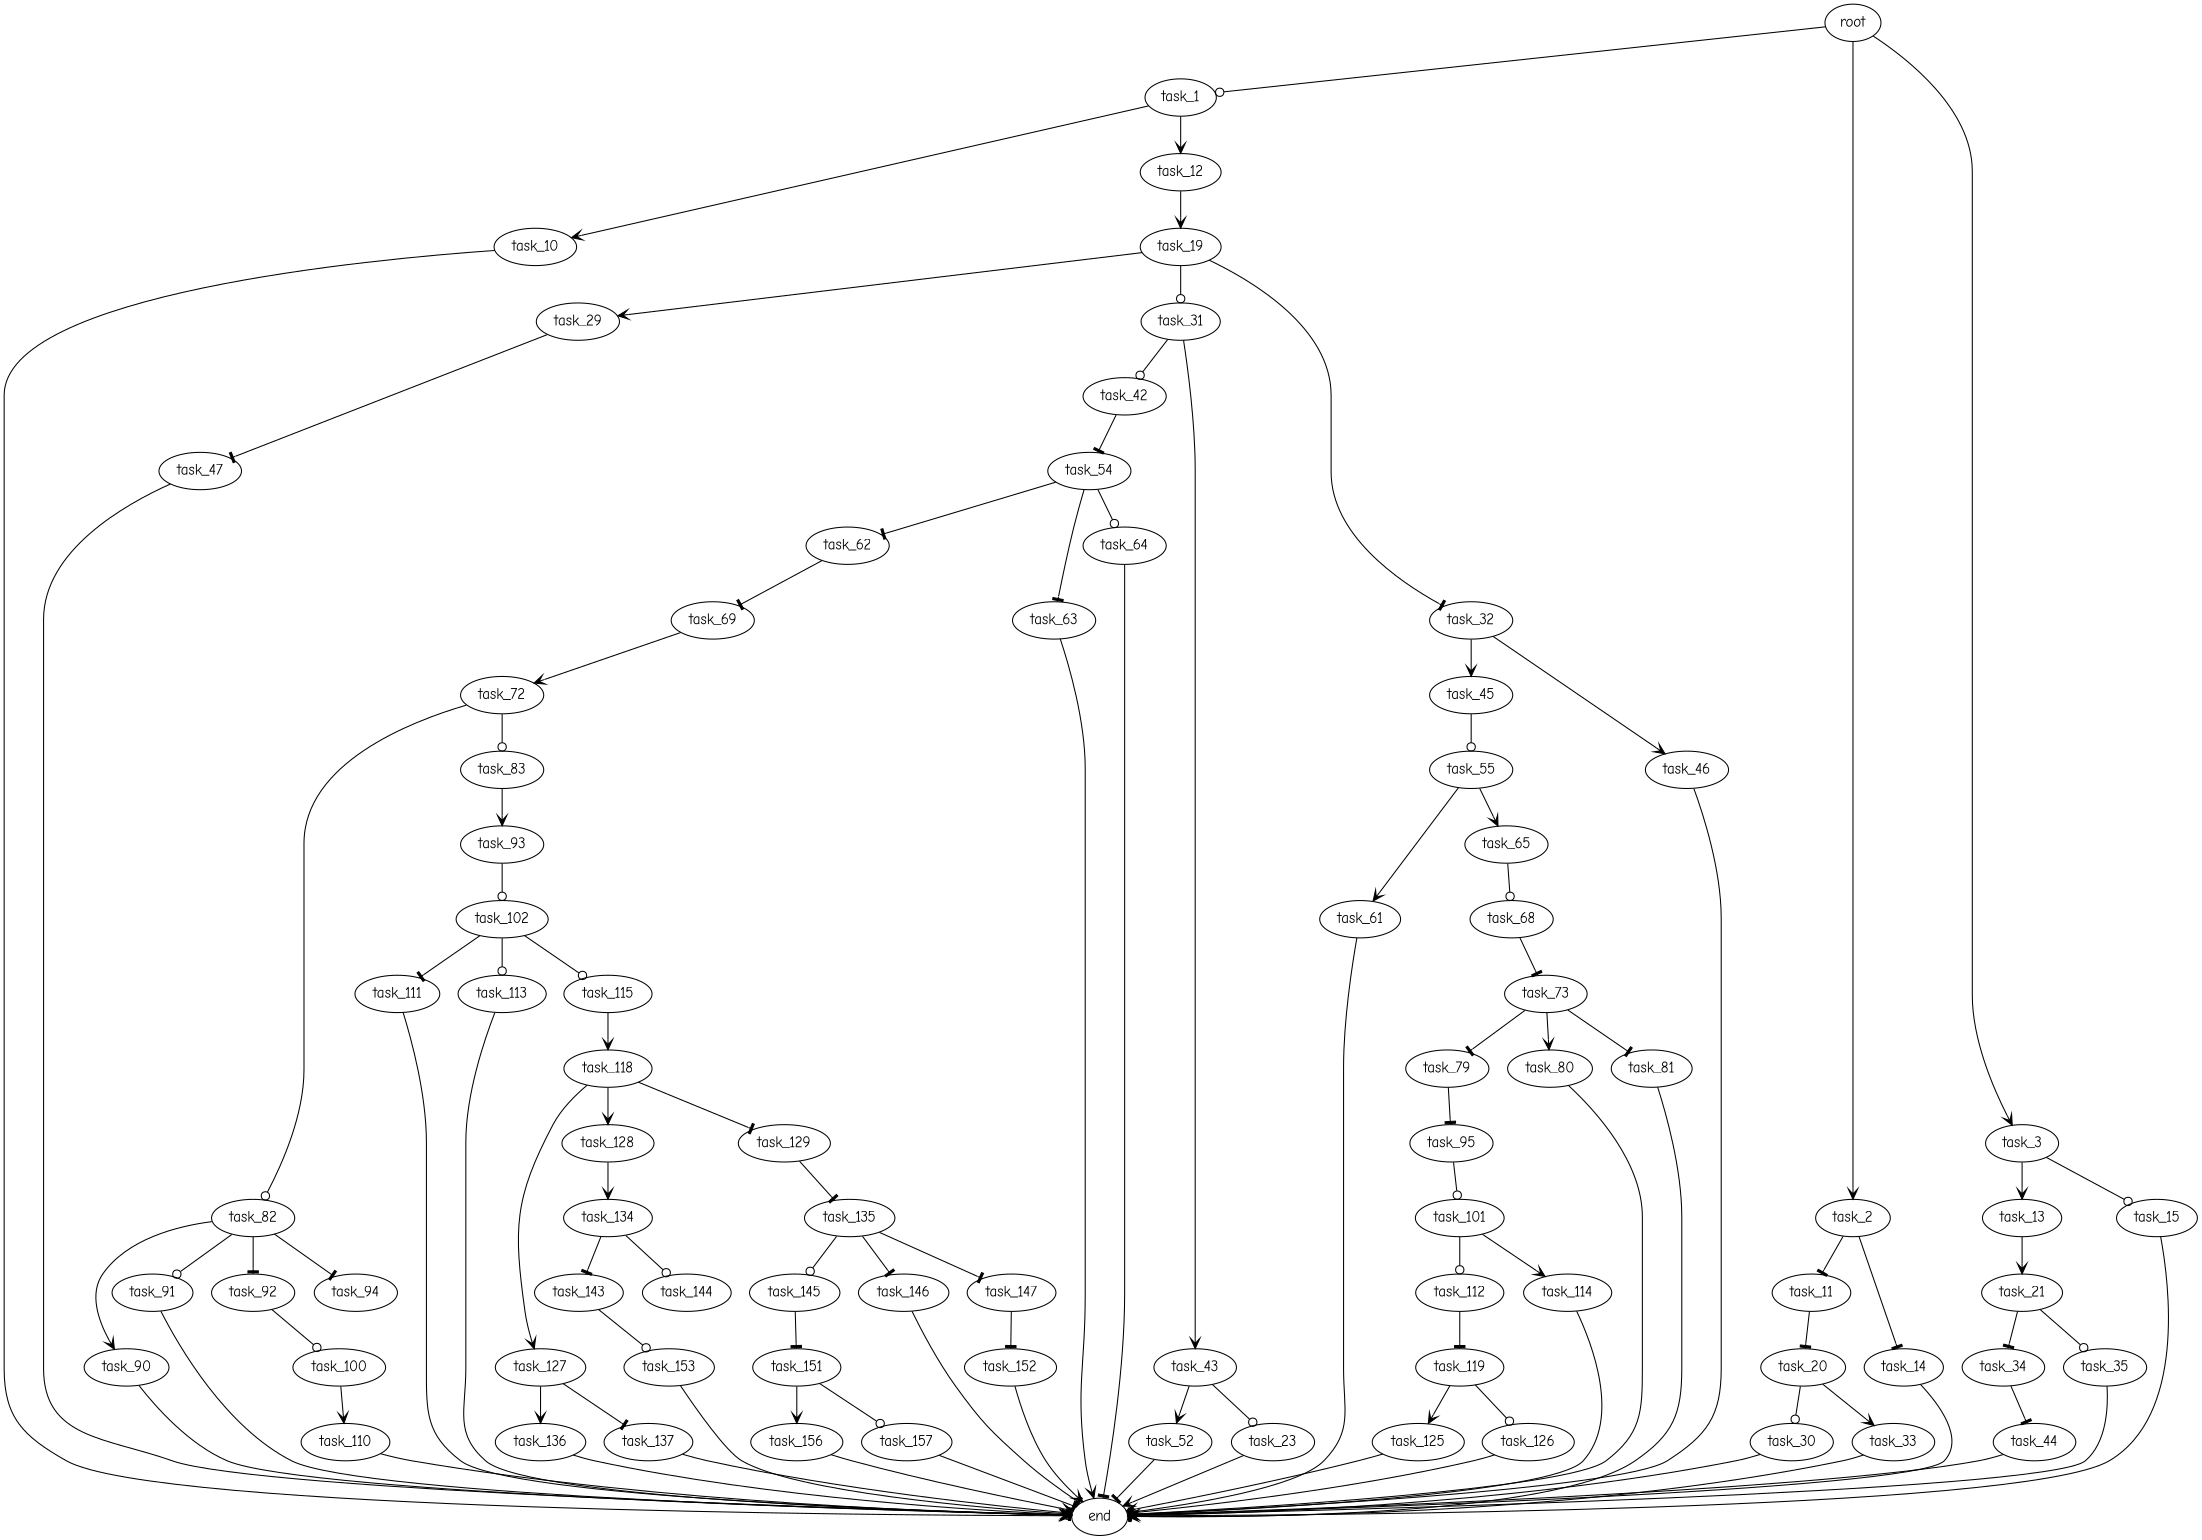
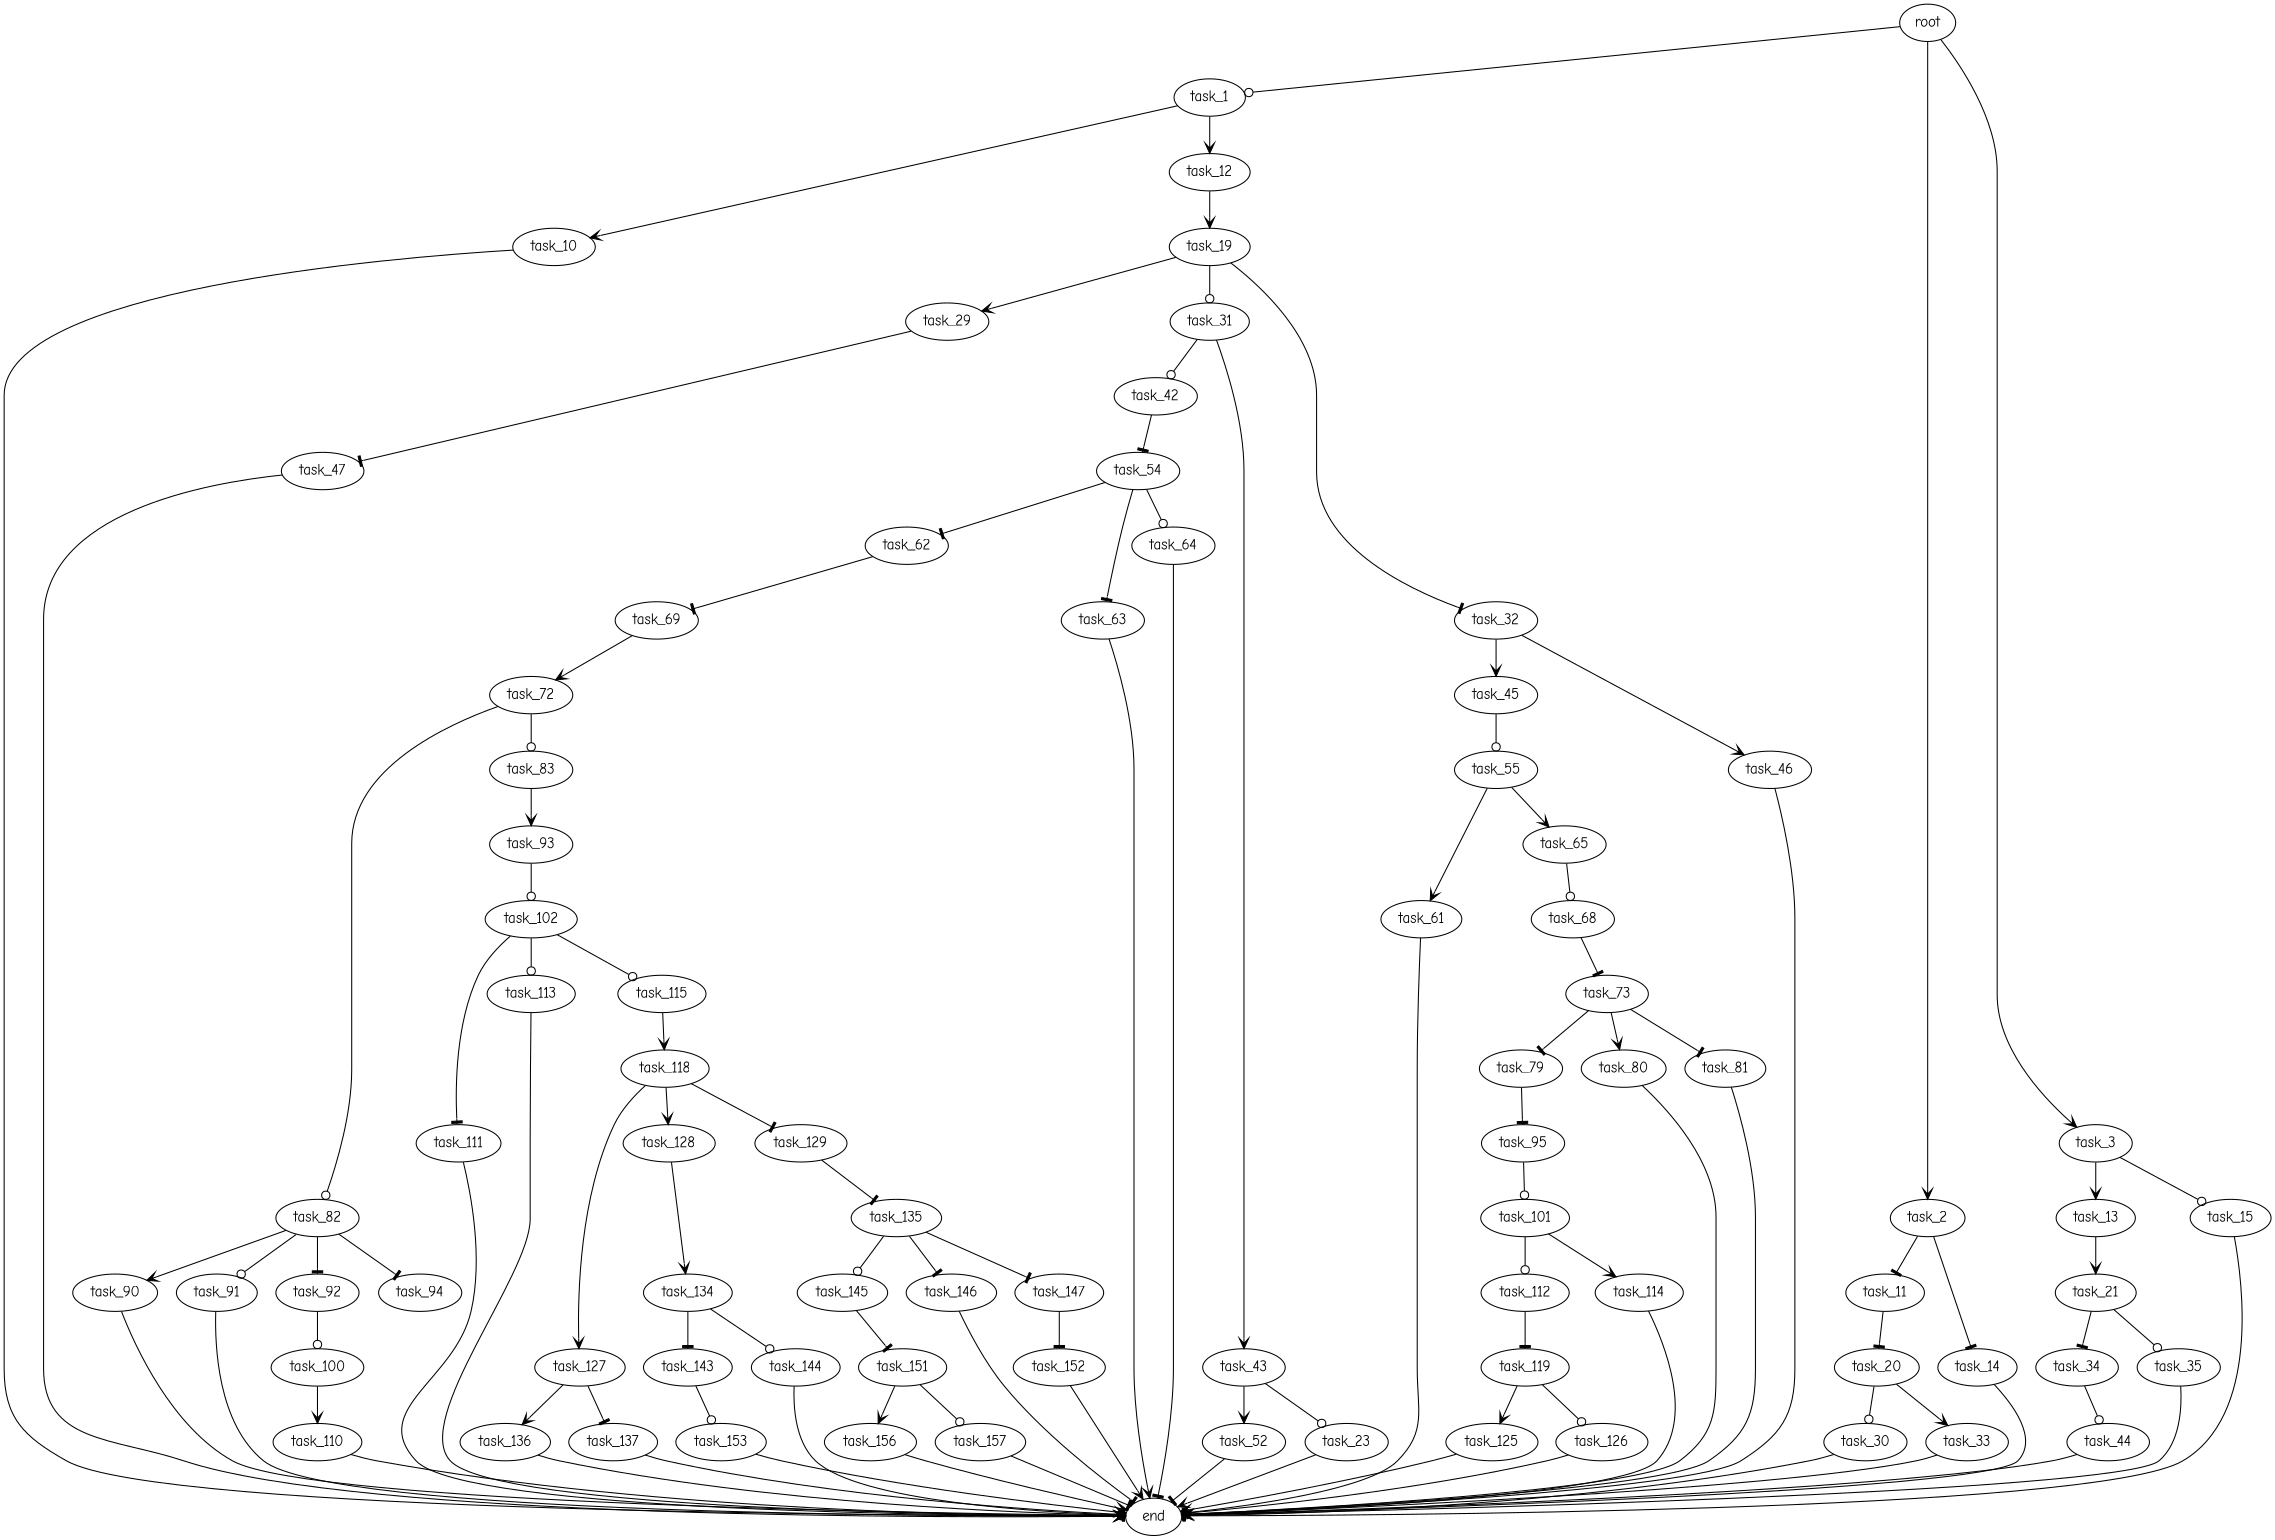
edge "task_34" -> "task_44": arrowhead tee -> odot
edge "task_144" -> "end": added
